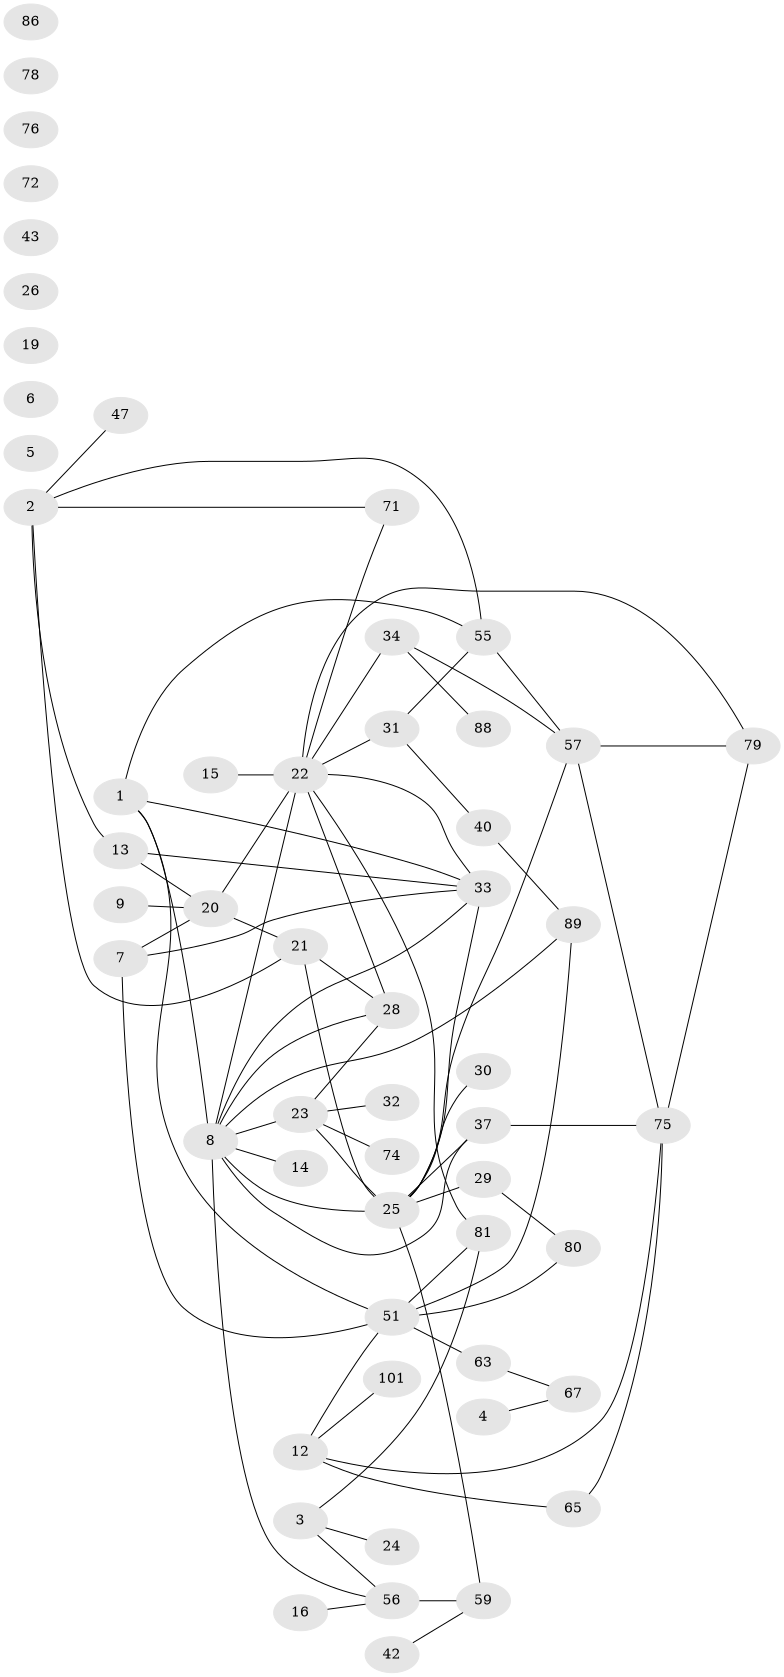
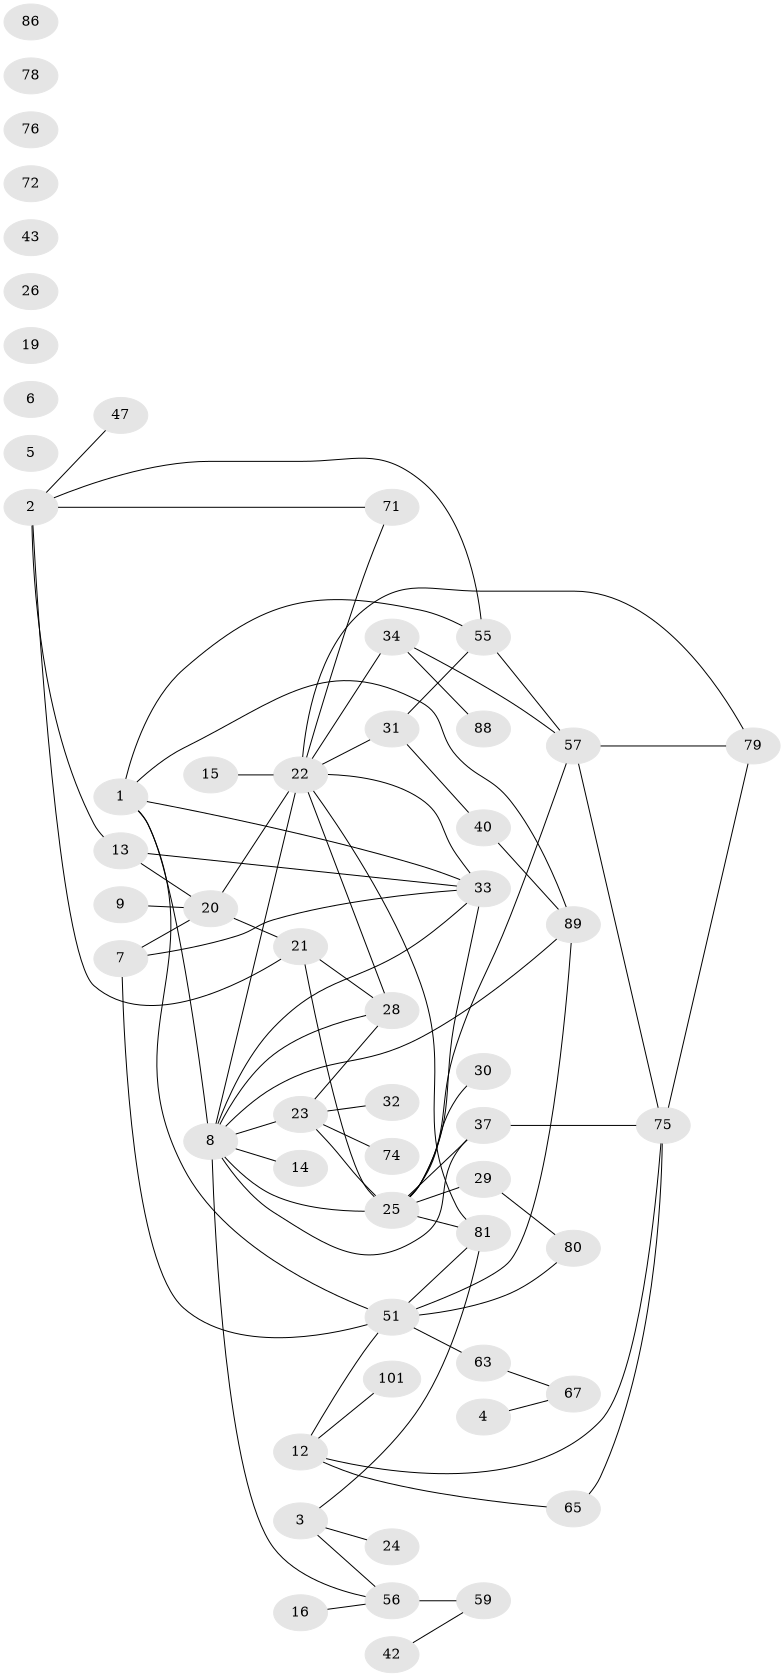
edge "1" -- "89": added
edge "25" -- "59": now "25" -- "81"
